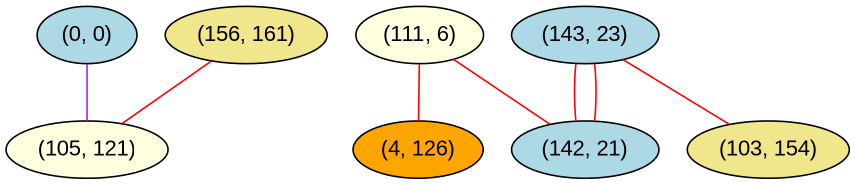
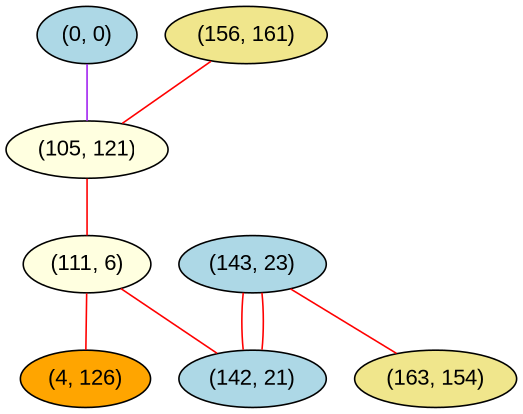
node "(103, 154)": label "(103, 154)" -> "(163, 154)"
edge "(105, 121)" -- "(111, 6)": added
